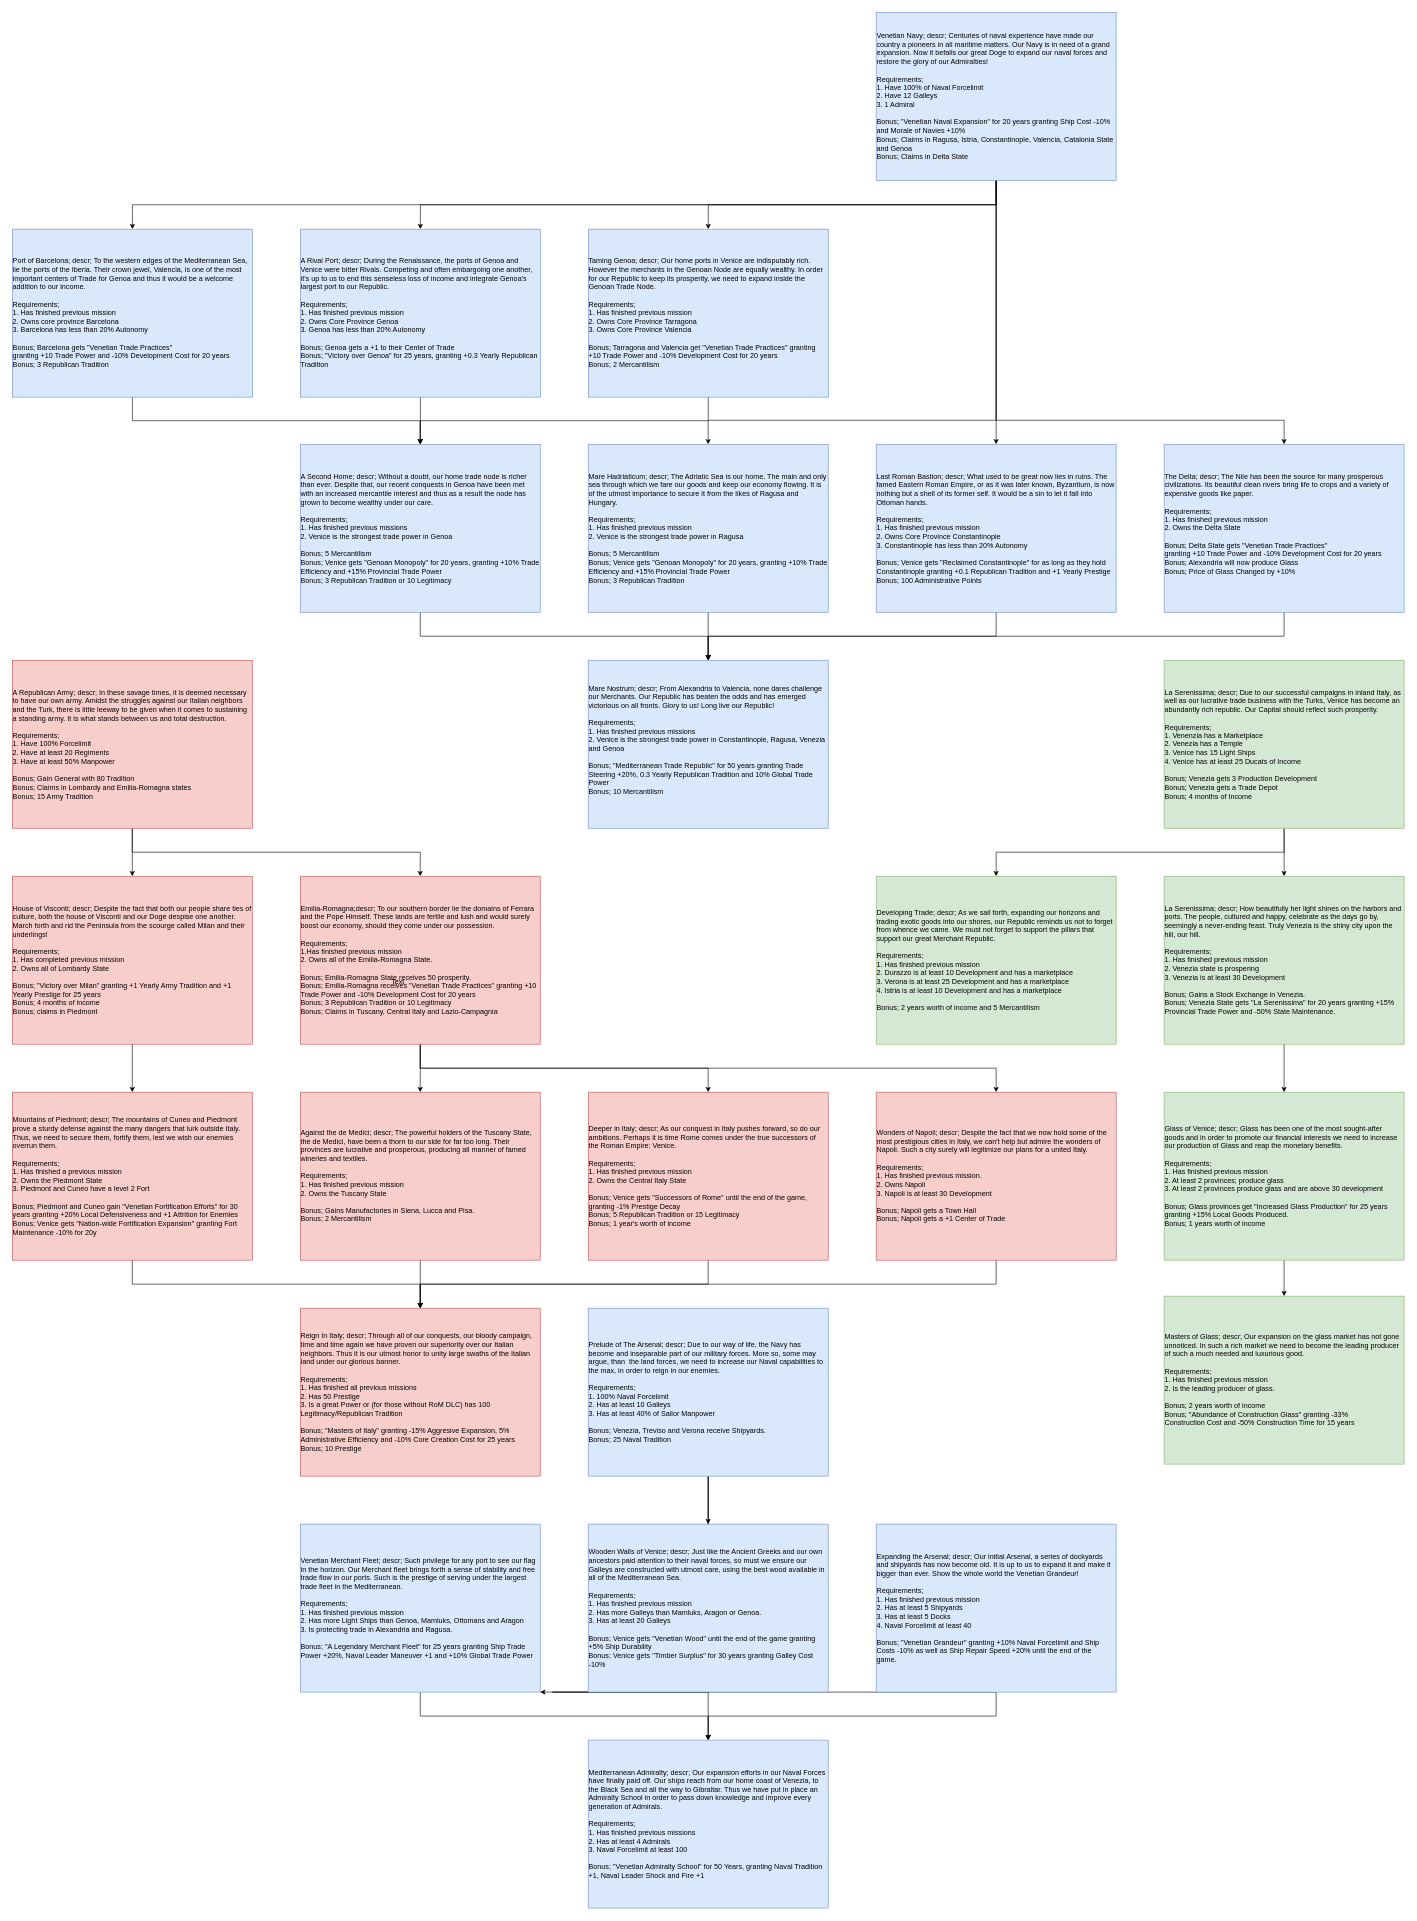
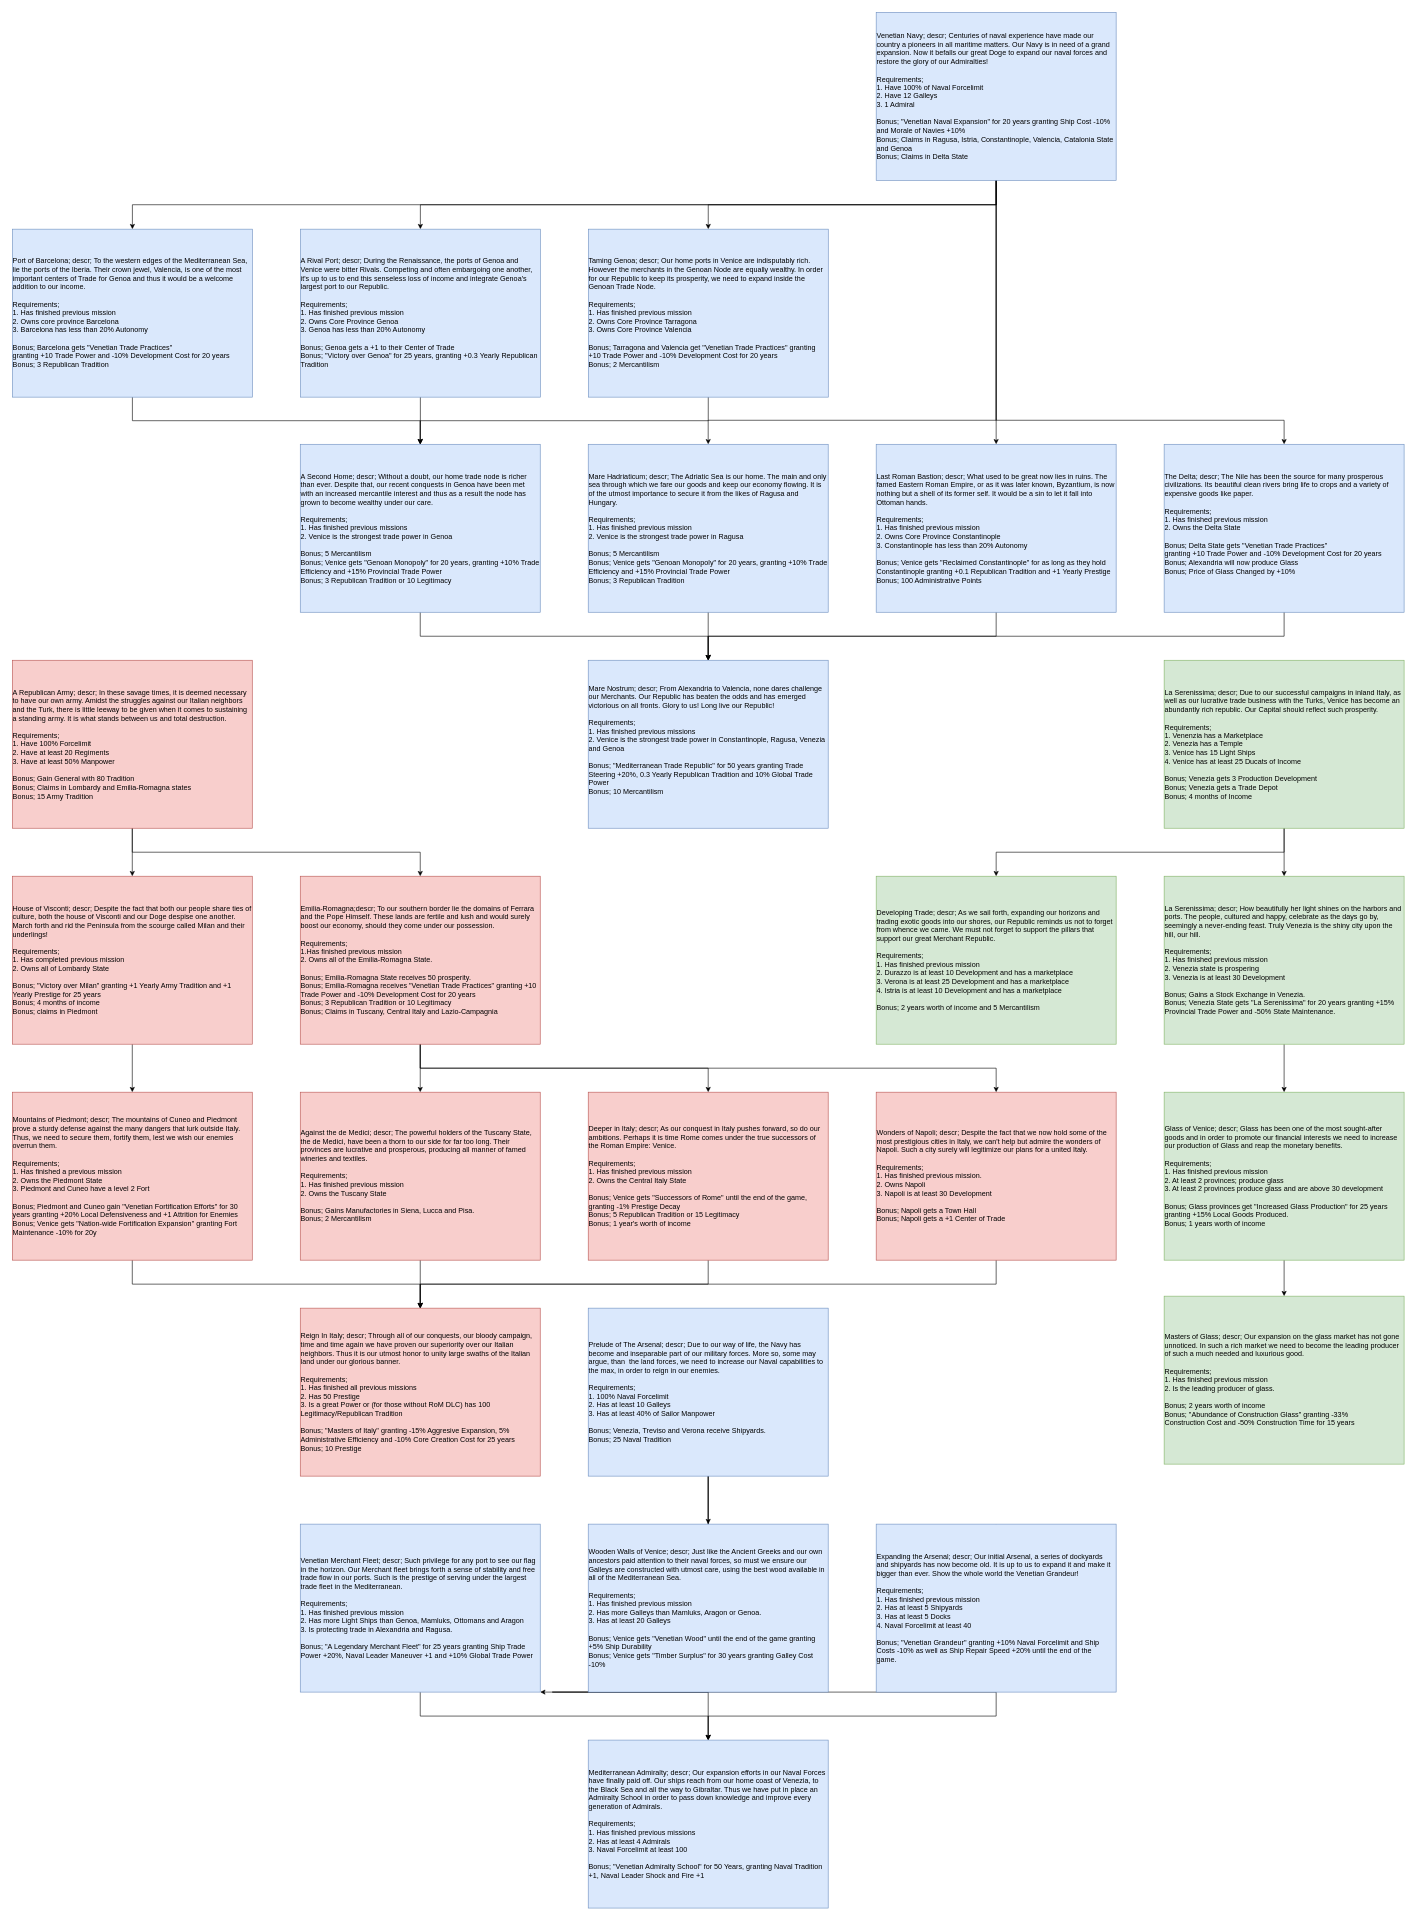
node "Text": removed
